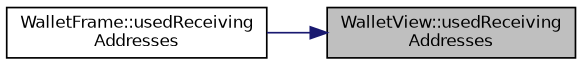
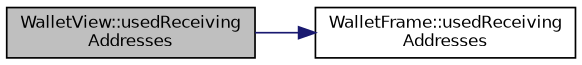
edge "WalletFrame::usedReceiving Addresses" -> "WalletView::usedReceiving Addresses": reversed
